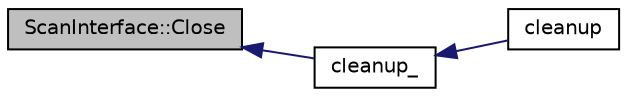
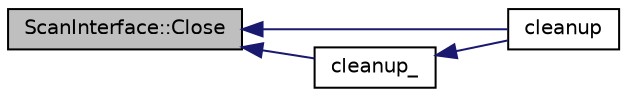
edge "cleanup" -> "ScanInterface::Close": added
